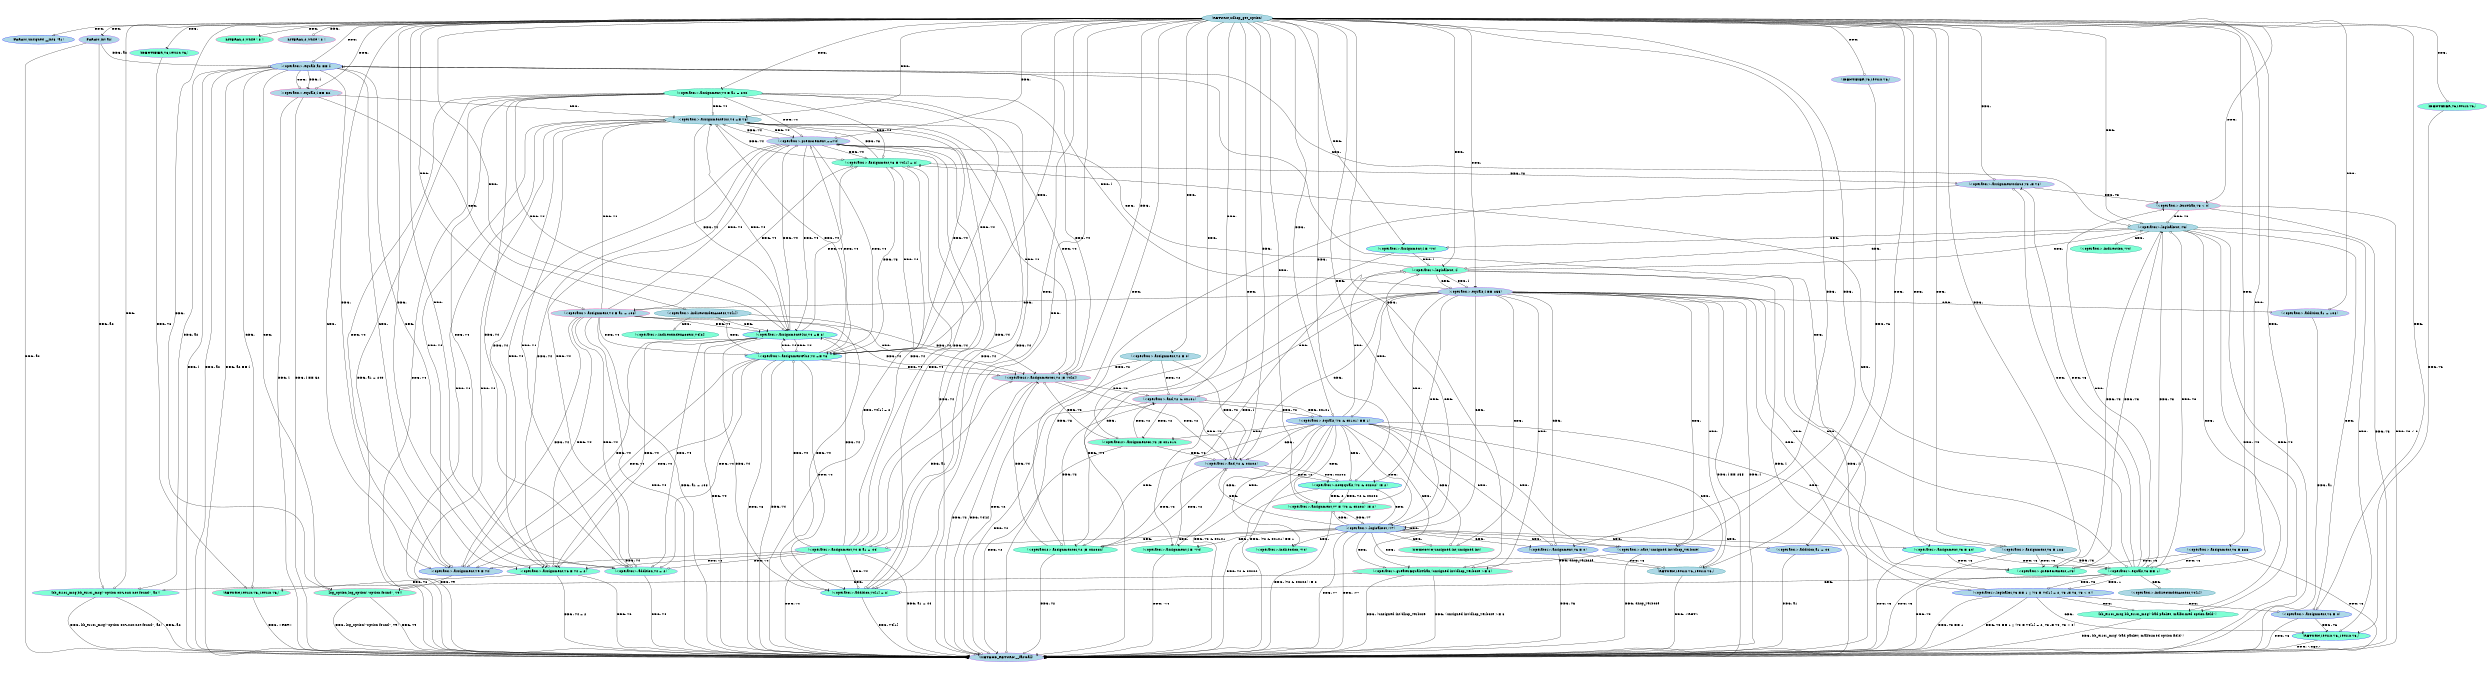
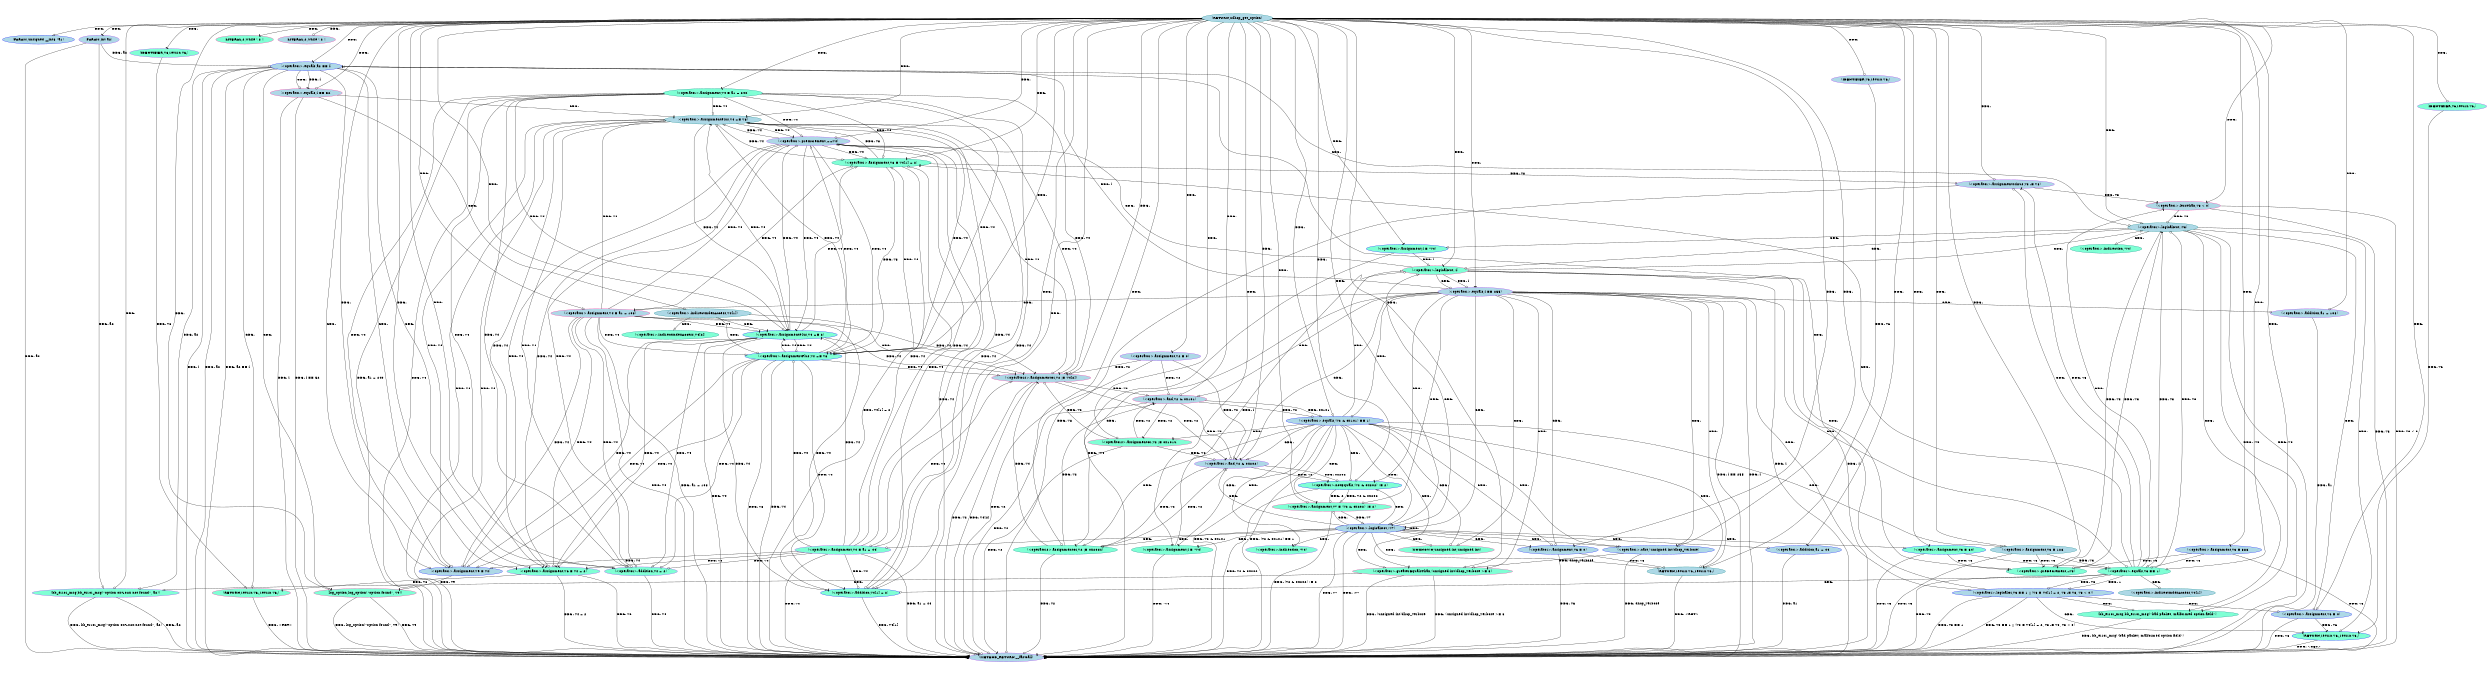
edge "(RETURN,udhcp_get_option)" -> "(<operator>.equals,a2 == i)": arrowhead odot -> tee
edge "(RETURN,udhcp_get_option)" -> "(<operator>.assignment,v8 = v4[1] + 2)": added, label "DDG:"
node "(<operator>.assignment,v2 = 0)": color teal -> purple
edge "(<operator>.equals,i == 255)" -> "(<operator>.preDecrement,--v3)": now "(<operator>.logicalNot,!i)" -> "(<operator>.preDecrement,--v3)"
edge "(<operator>.assignment,v4 = a1 + 44)" -> "(<operators>.assignmentOr,v2 |= v4[2])": label "DDG: a1" -> "DDG: v4"
